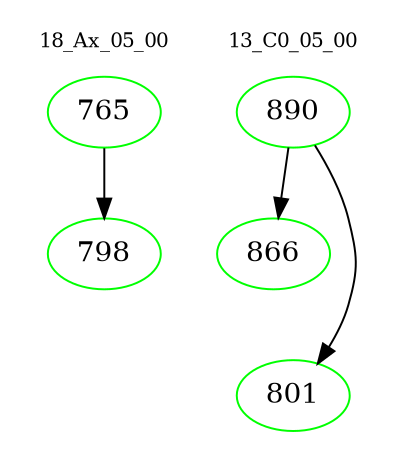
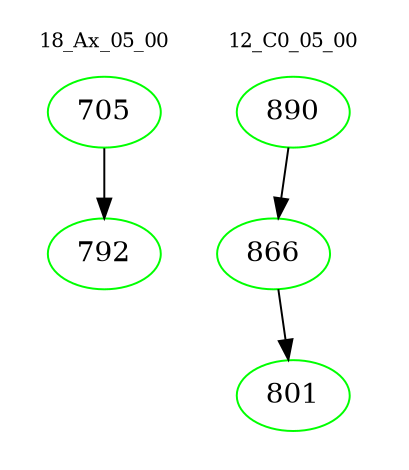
cluster "13_C0_05_00": label "13_C0_05_00" -> "12_C0_05_00"
node "765": label "765" -> "705"
edge "890" -> "801": now "866" -> "801"
node "798": label "798" -> "792"
